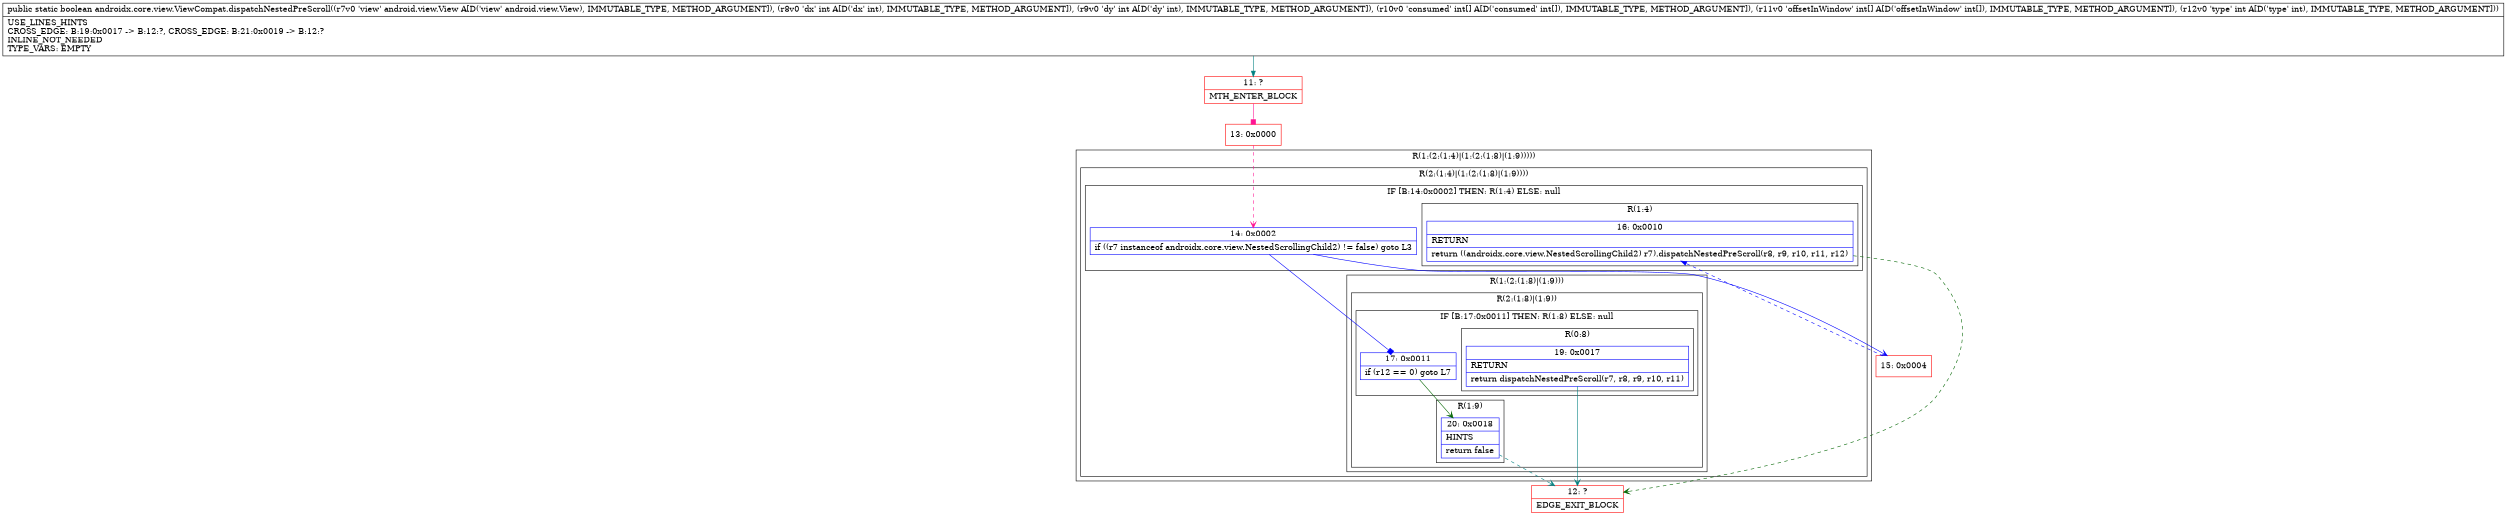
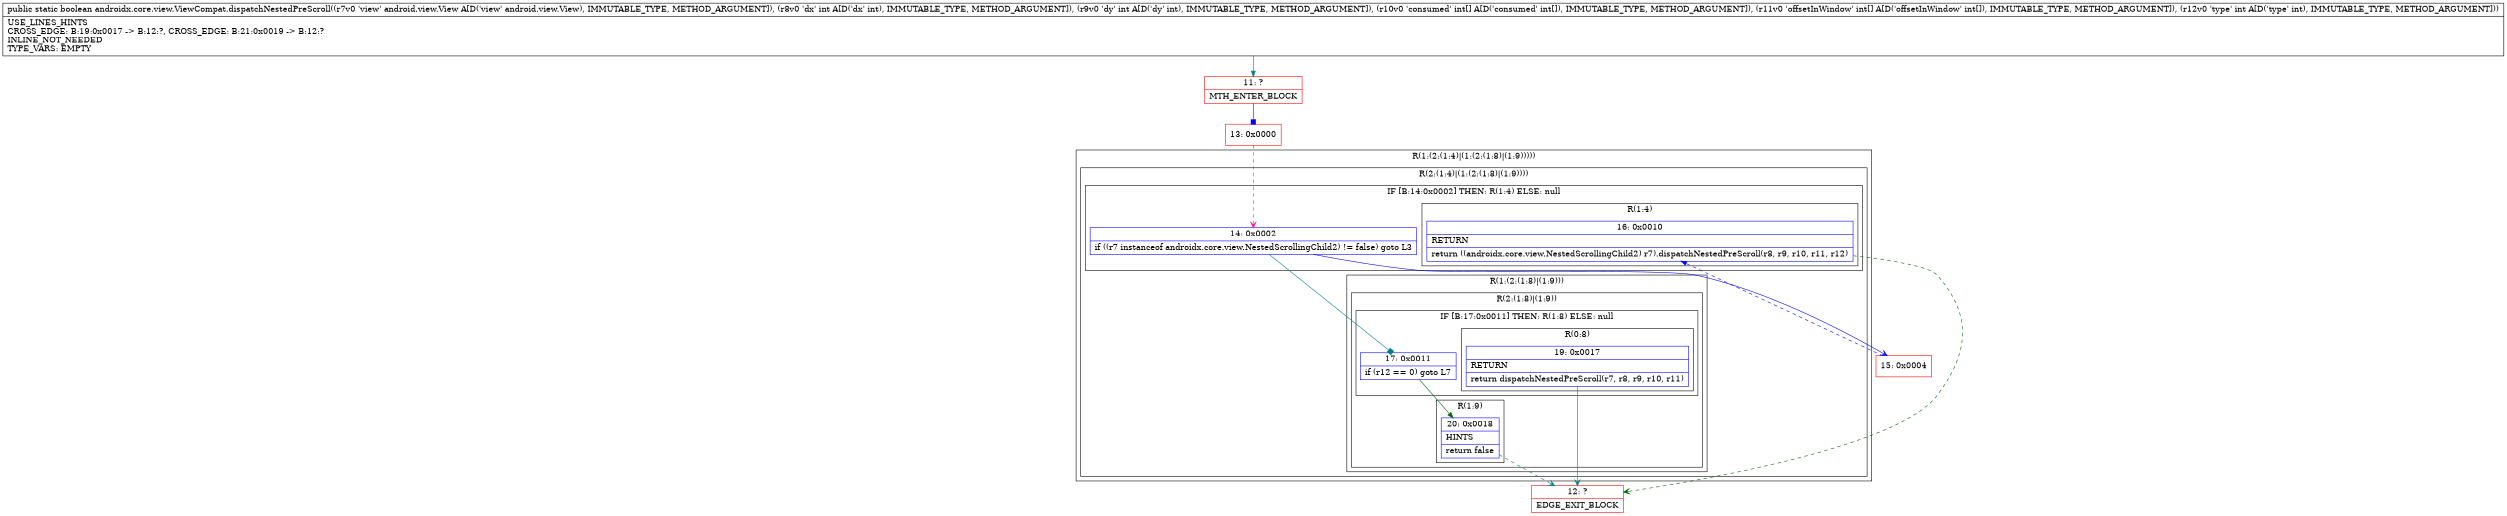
edge "11: ?" -> "13: 0x0000": color deeppink -> blue
edge "14: 0x0002" -> "17: 0x0011": color blue -> teal
edge "17: 0x0011" -> "20: 0x0018": arrowhead vee -> normal
